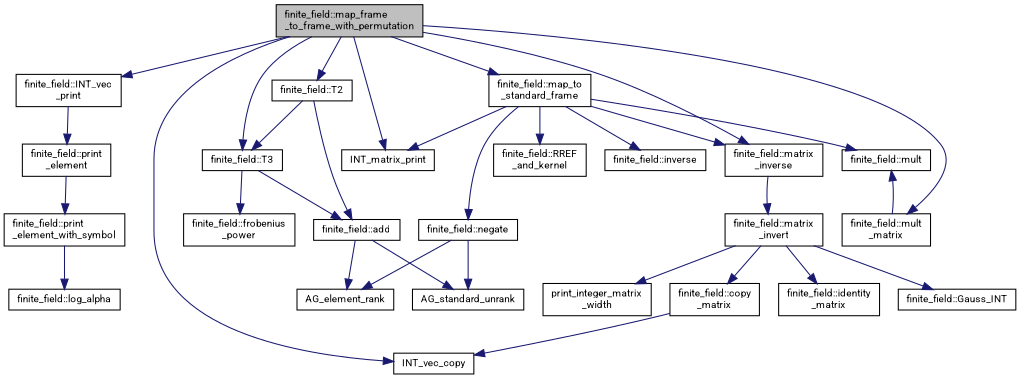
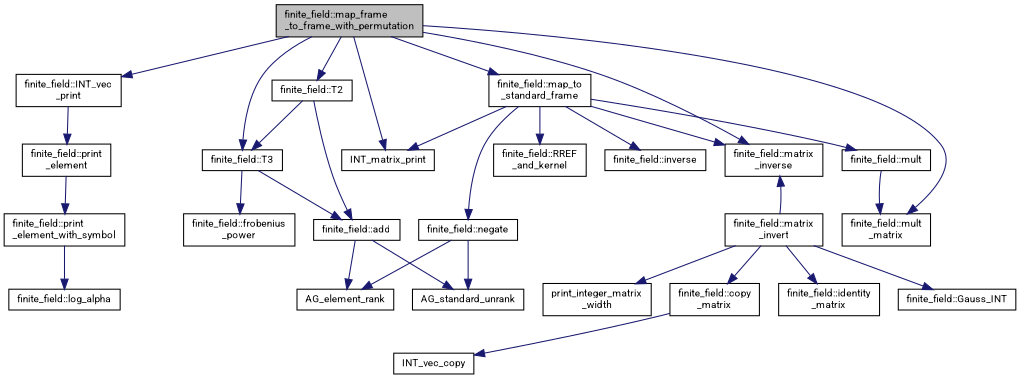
edge "finite_field::matrix _inverse" -> "finite_field::matrix _invert": reversed
edge "finite_field::mult _matrix" -> "finite_field::mult": reversed
edge "finite_field::map_frame _to_frame_with_permutation" -> "INT_vec_copy": removed
